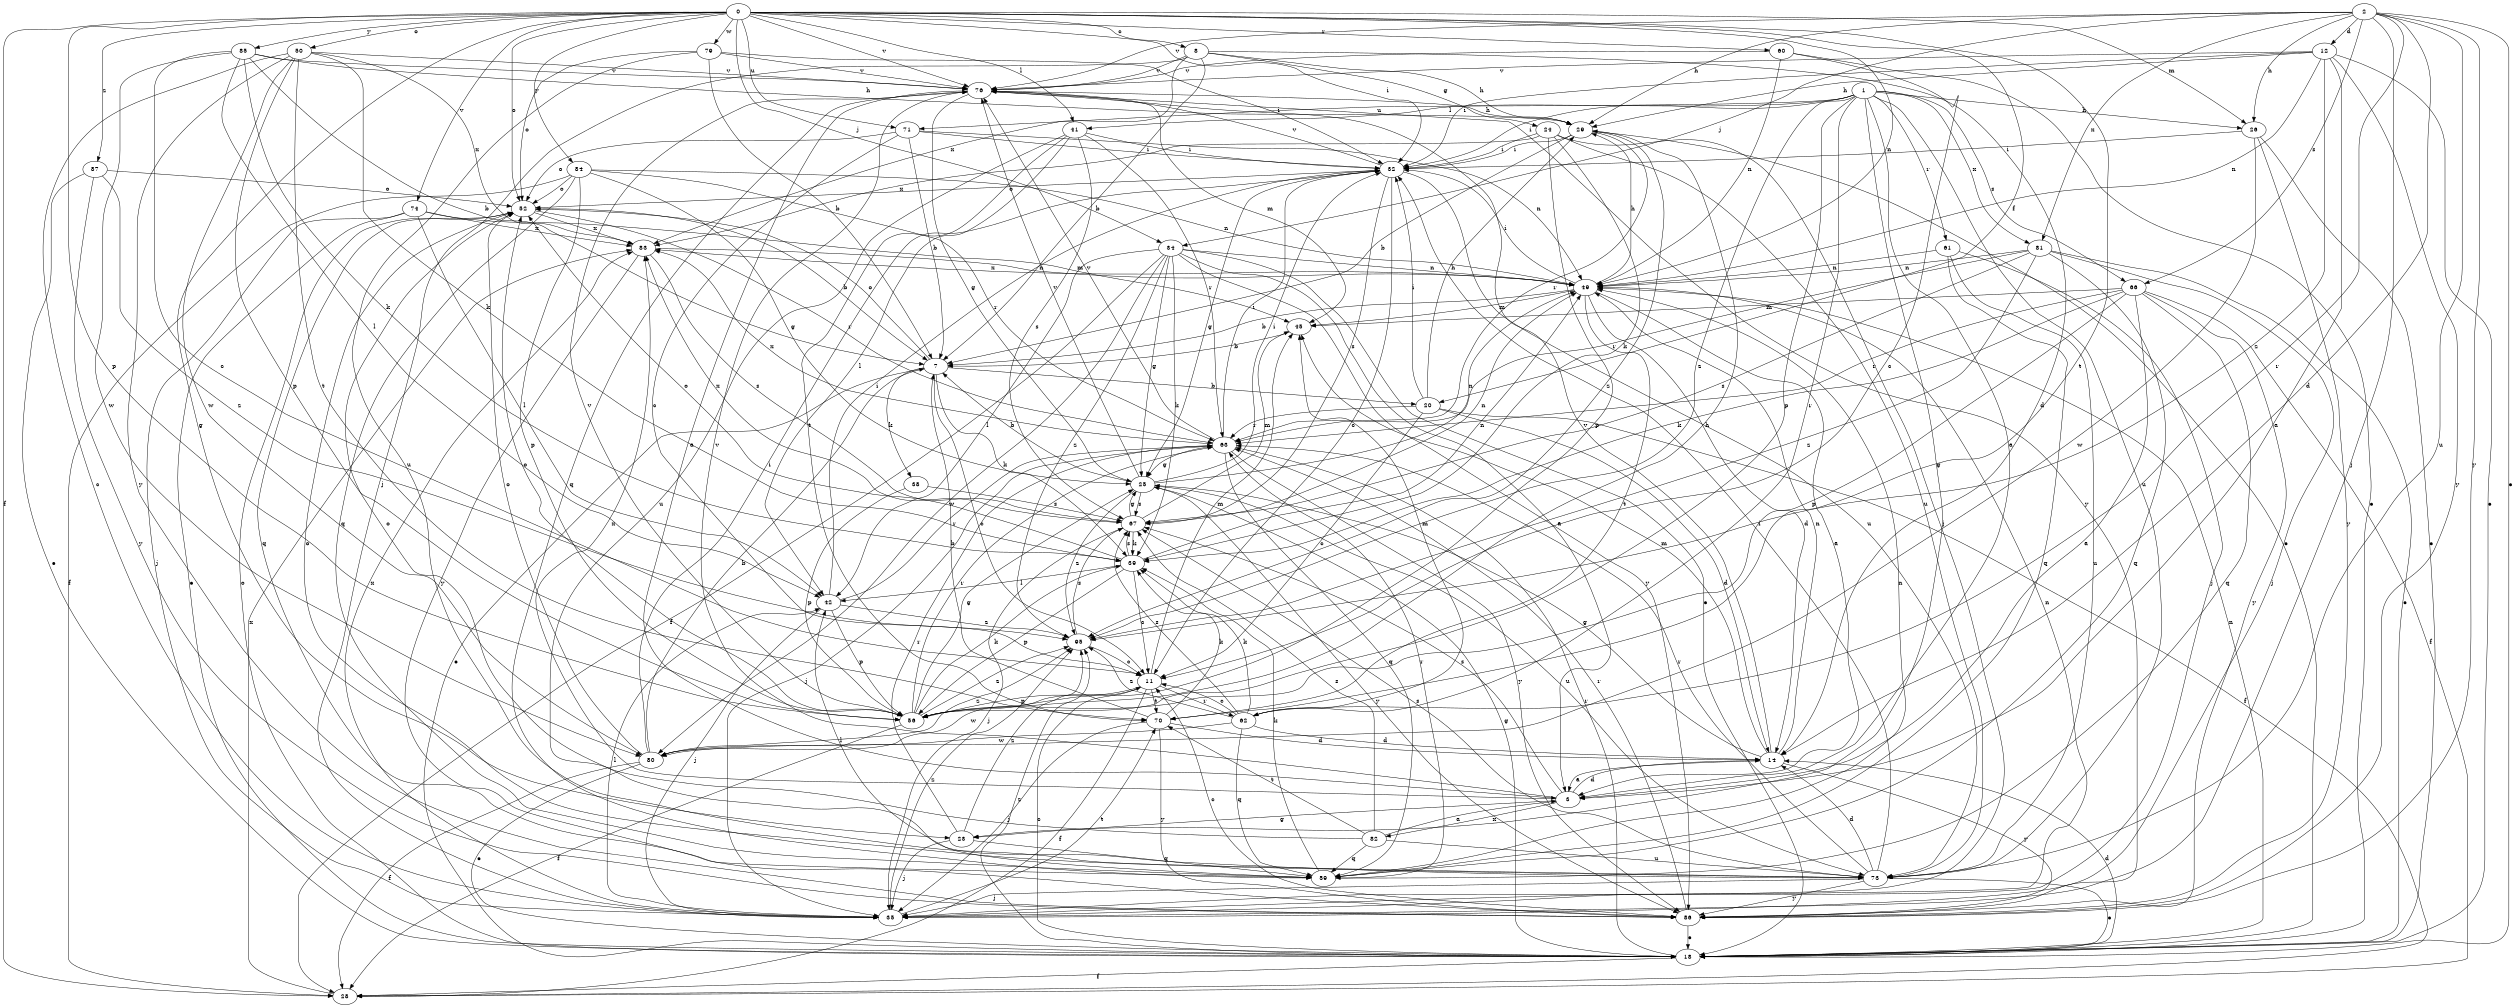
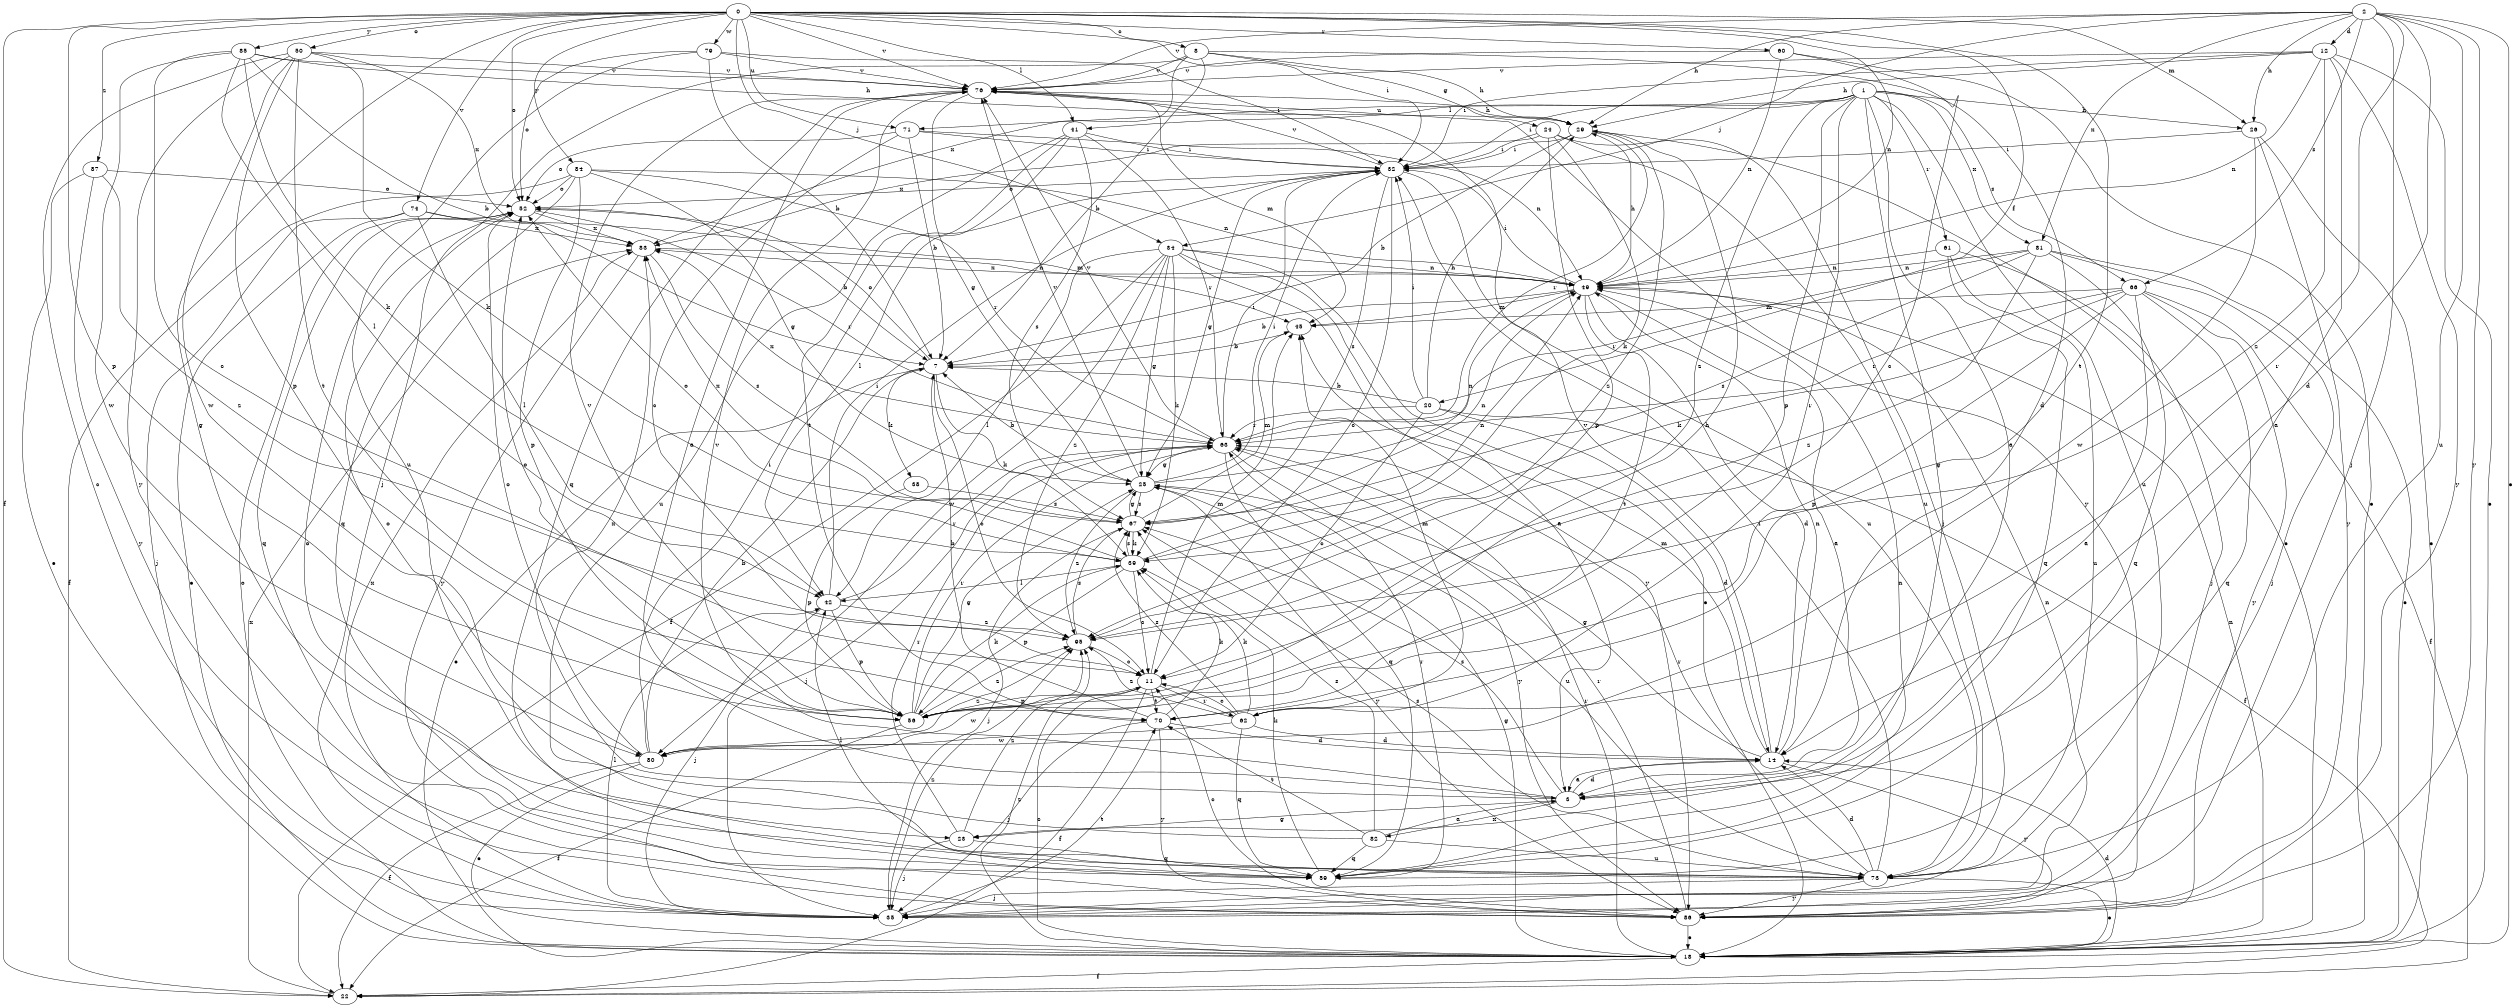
edge "7" -> "20": reversed
node "28": label "28" -> "22"
